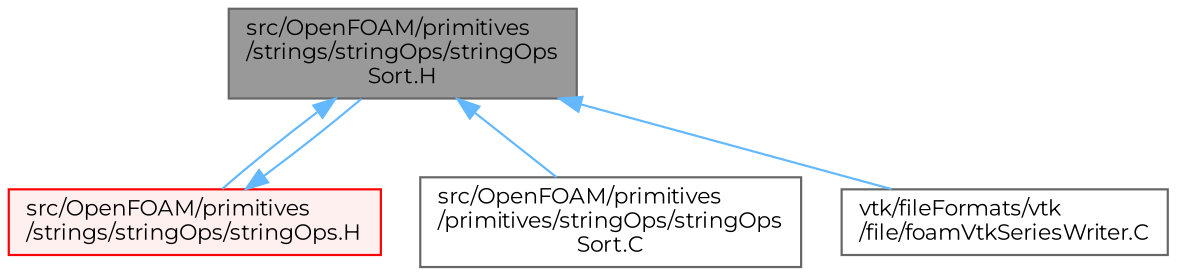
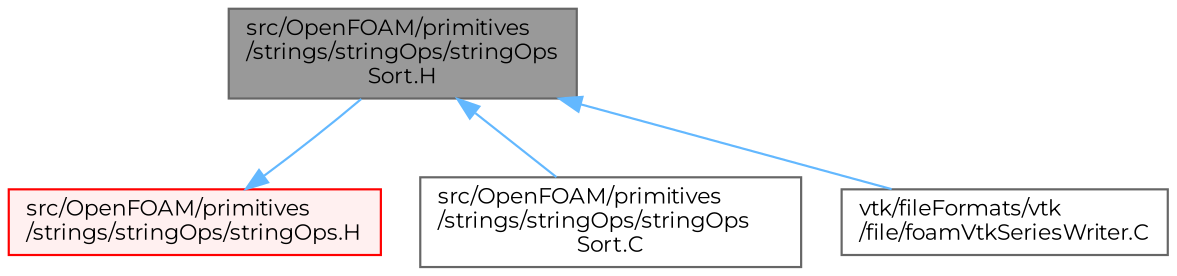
edge "src/OpenFOAM/primitives /strings/stringOps/stringOps.H" -> "src/OpenFOAM/primitives /strings/stringOps/stringOps Sort.H": removed
node "src/OpenFOAM/primitives /primitives/stringOps/stringOps Sort.C": label "src/OpenFOAM/primitives /primitives/stringOps/stringOps Sort.C" -> "src/OpenFOAM/primitives /strings/stringOps/stringOps Sort.C"
